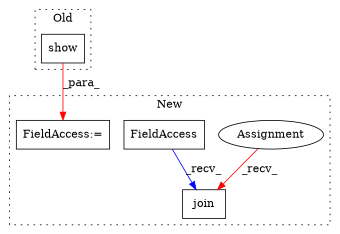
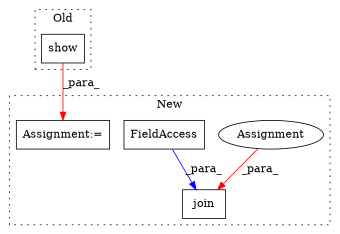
node "FieldAccess:=": label "FieldAccess:=" -> "Assignment:="
edge "FieldAccess" -> "join": label "_recv_" -> "_para_"
edge "Assignment" -> "join": label "_recv_" -> "_para_"
